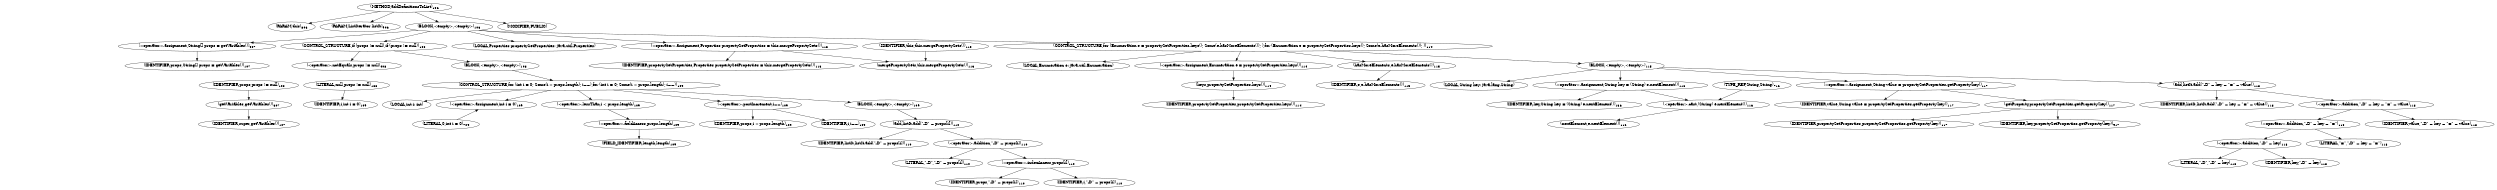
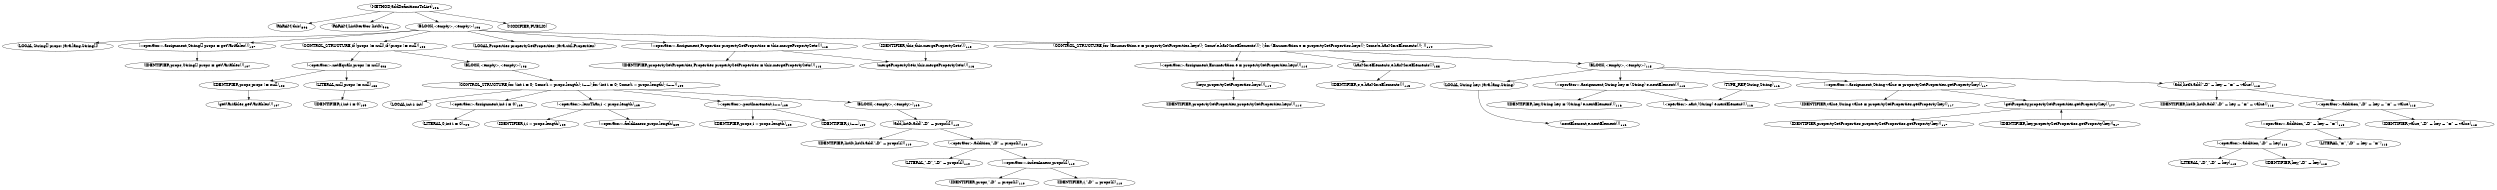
node "(LOCAL,String[] props: java.lang.String[])": added
node "(<operator>.assignment,String[] props = getVariables())": text "407" -> "107"
node "(hasMoreElements,e.hasMoreElements())": text "115" -> "155"
node "(LOCAL,Enumeration e: java.util.Enumeration)": removed
edge "(<operator>.notEquals,props != null)" -> "(LITERAL,null,props != null)": added
edge "(<operator>.notEquals,props != null)" -> "(IDENTIFIER,props,props != null)": added
node "(TYPE_REF,String,String)": text "716" -> "116"
node "(getVariables,getVariables())": text "307" -> "107"
node "(IDENTIFIER,key,String key = (String) e.nextElement())": text "136" -> "116"
node "(getProperty,propertySetProperties.getProperty(key))": text "117" -> "177"
edge "(getProperty,propertySetProperties.getProperty(key))" -> "(IDENTIFIER,key,propertySetProperties.getProperty(key))": reversed
edge "(<operator>.cast,(String) e.nextElement())" -> "(nextElement,e.nextElement())": now "(LOCAL,String key: java.lang.String)" -> "(nextElement,e.nextElement())"
edge "(LITERAL,0,int i = 0)" -> "(<operator>.assignment,int i = 0)": reversed
node "(IDENTIFIER,super,getVariables())": removed
node "(IDENTIFIER,i,i < props.length)": added
node "(<operator>.fieldAccess,props.length)": text "109" -> "309"
node "(FIELD_IDENTIFIER,length,length)": removed
